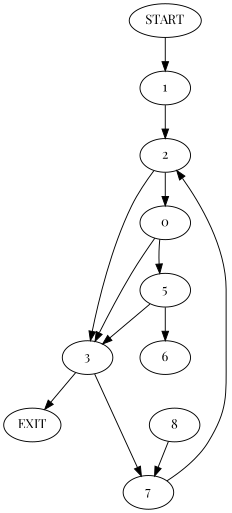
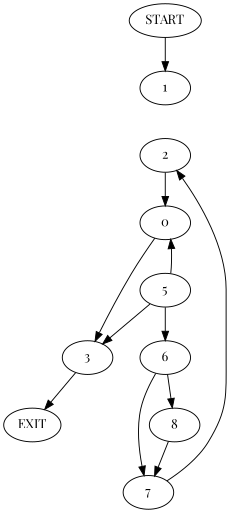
edge "1" -> "2": removed
edge "2" -> "3": removed
edge "0" -> "5": reversed
edge "6" -> "8": added
edge "3" -> "7": now "6" -> "7"
